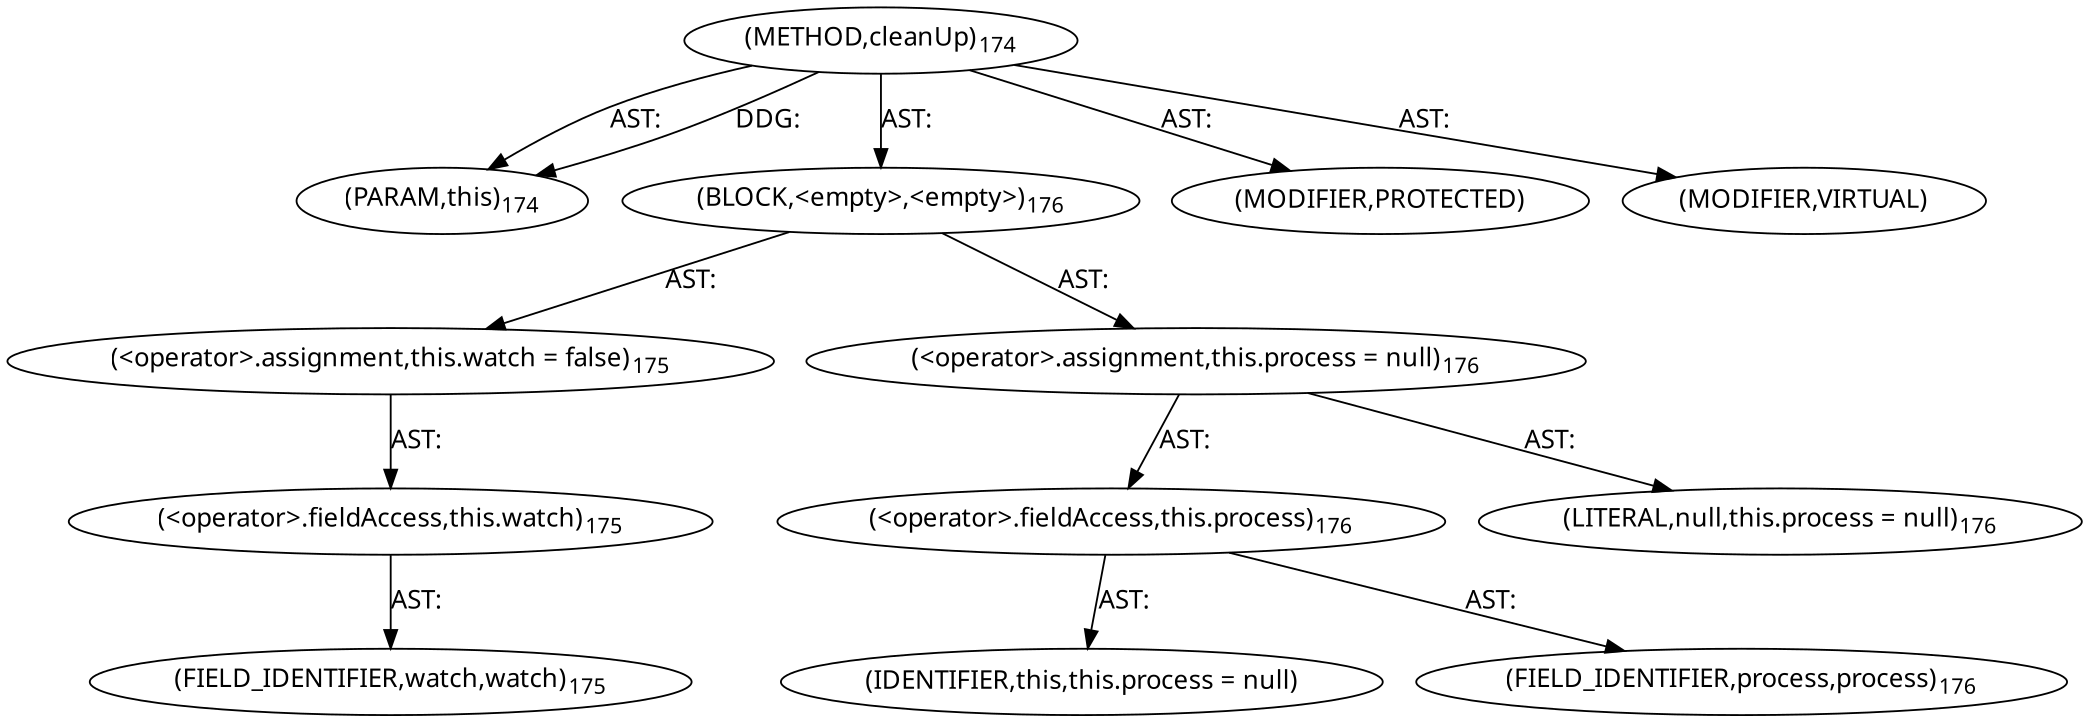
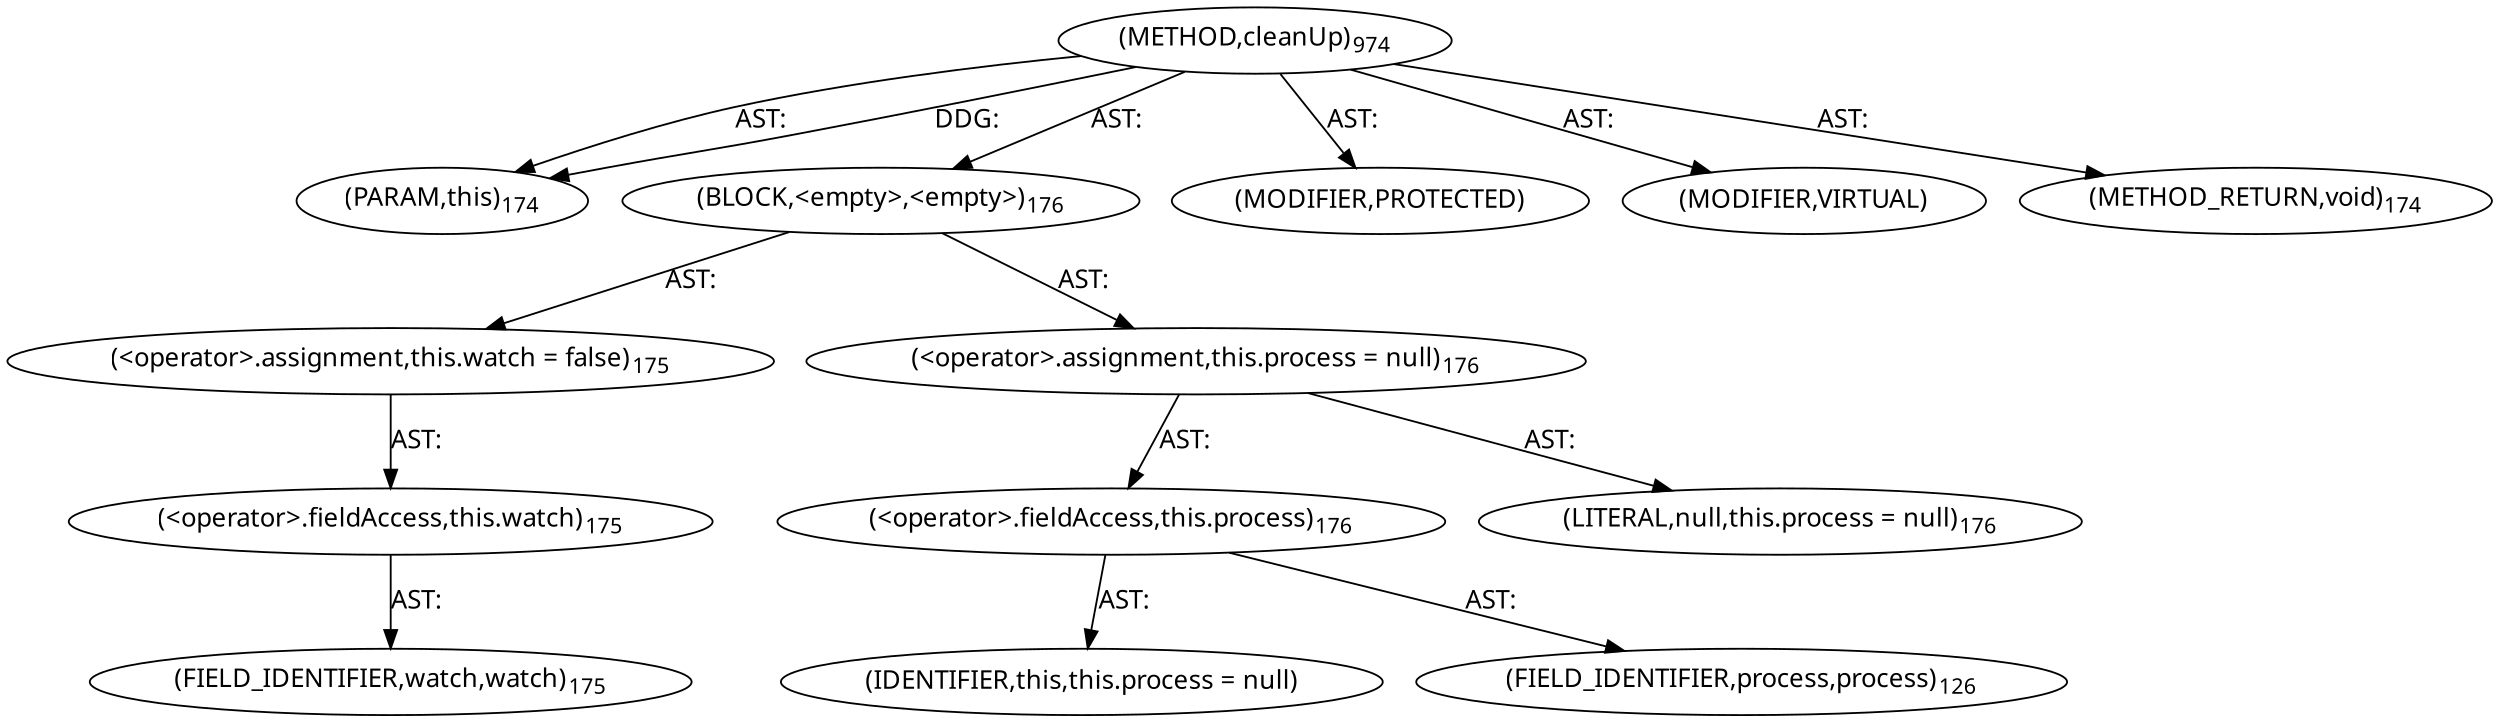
node "(METHOD,cleanUp)": text "174" -> "974"
node "(METHOD_RETURN,void)": added
node "(FIELD_IDENTIFIER,process,process)": text "176" -> "126"
